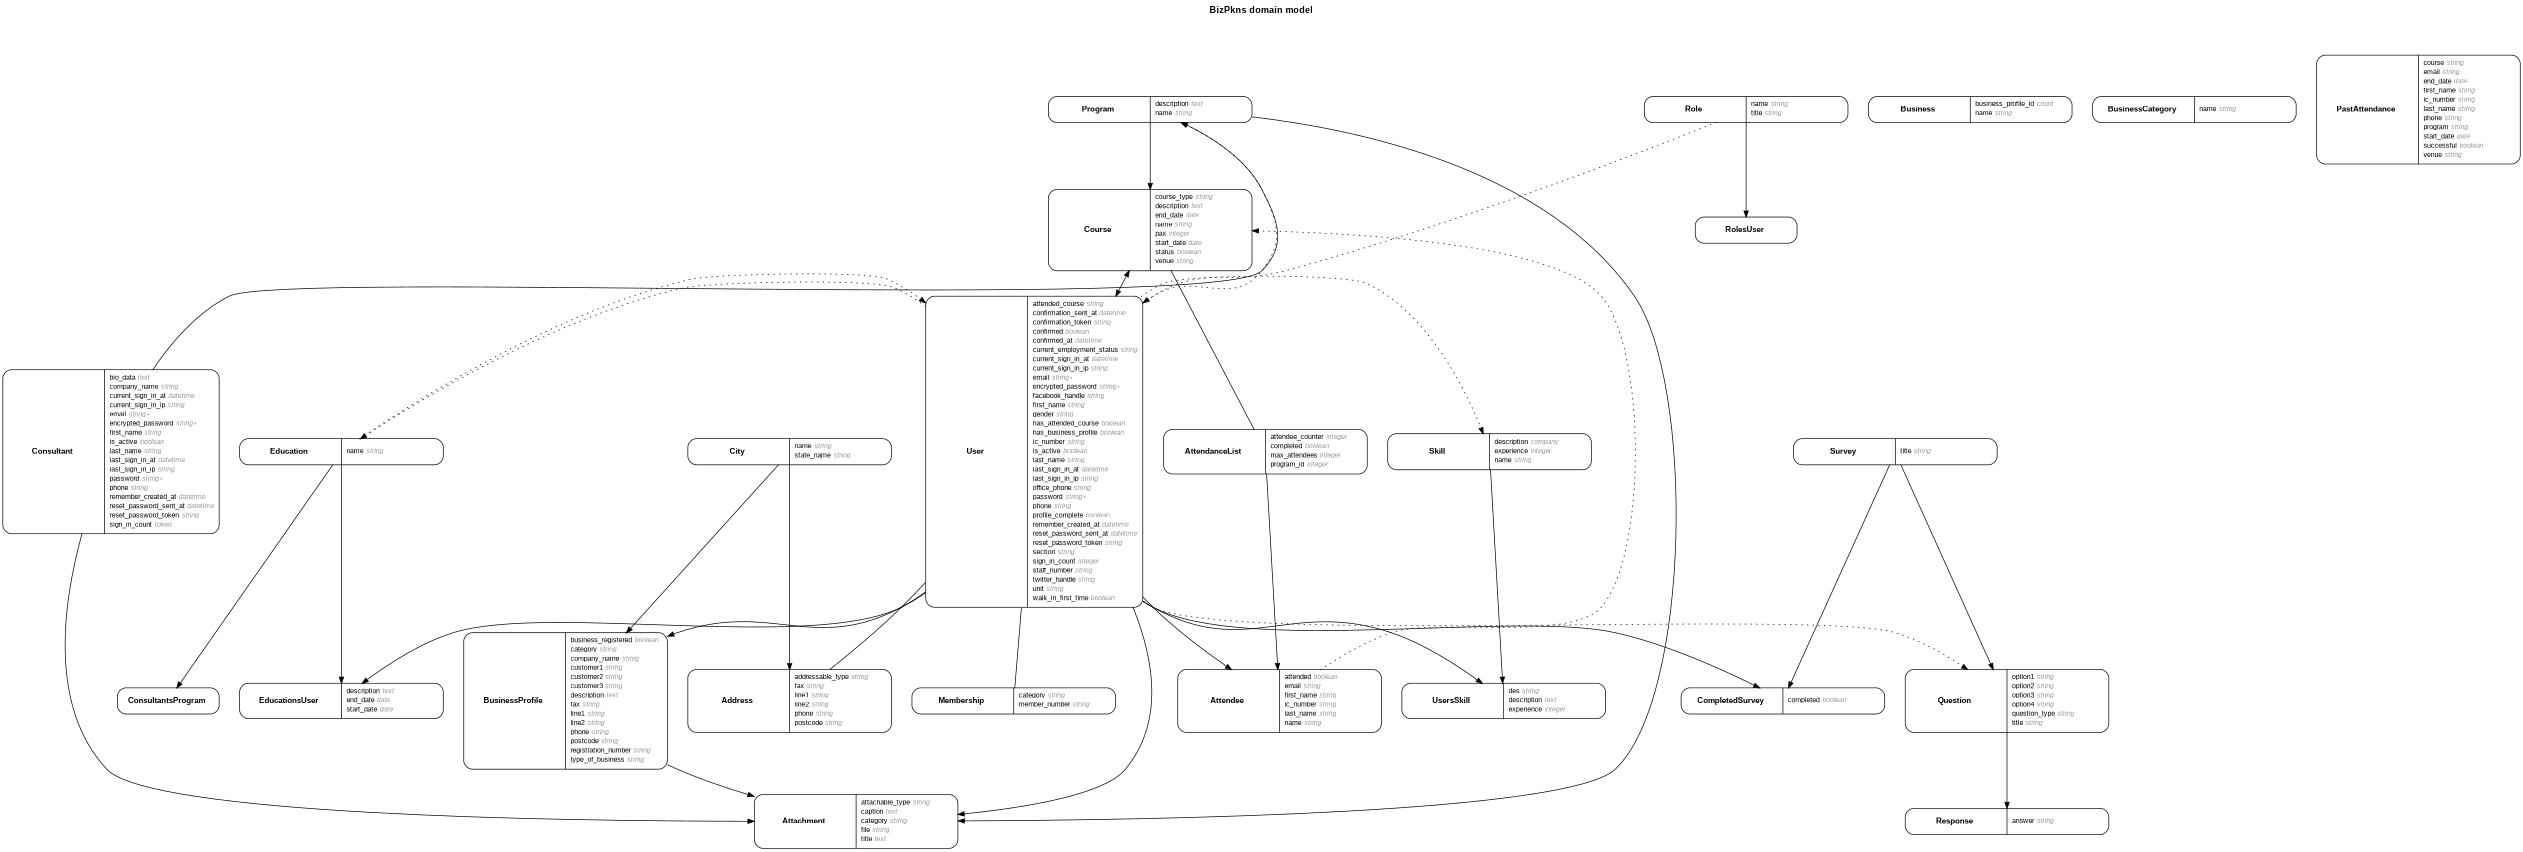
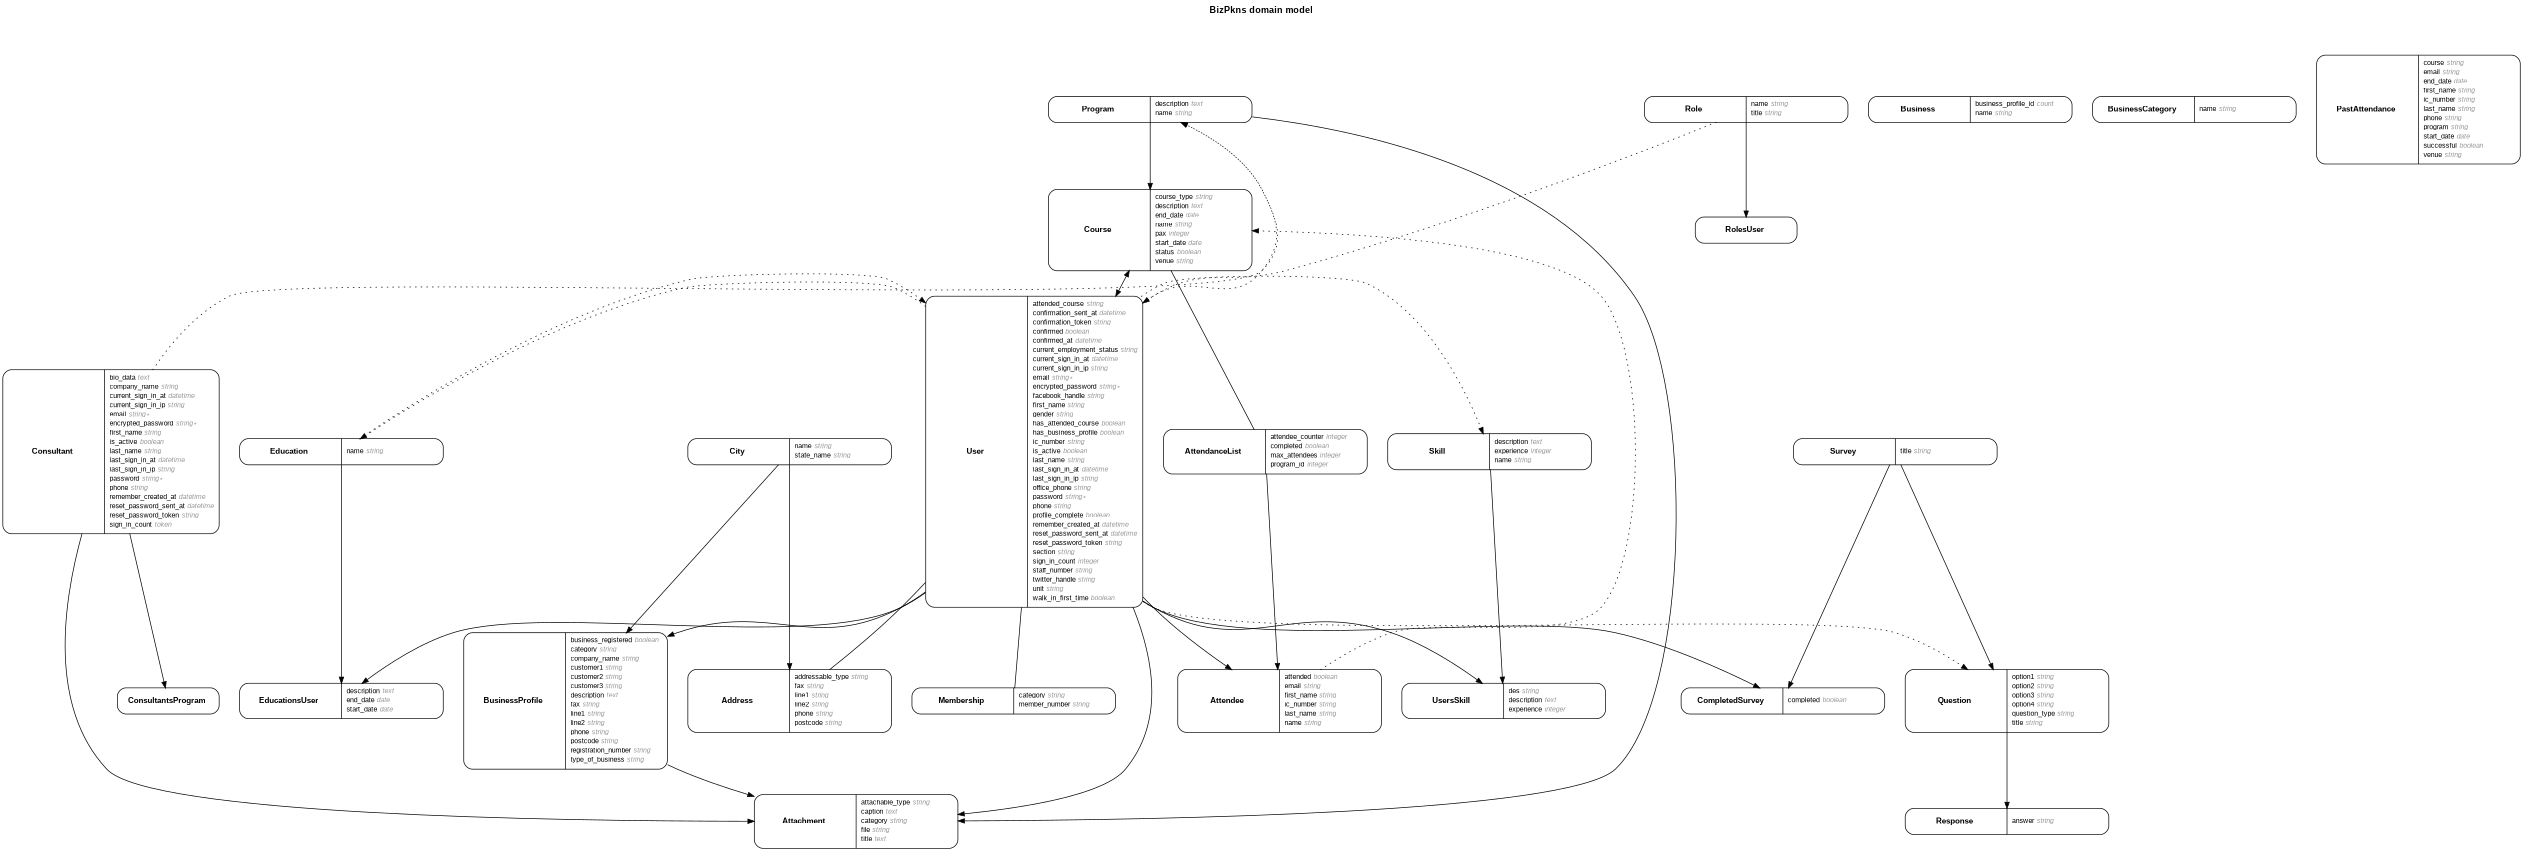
edge "Program" -- "Consultant": style solid -> dotted
node "Skill": text "company" -> "text"
edge "Education" -- "ConsultantsProgram": now "Consultant" -- "ConsultantsProgram"
